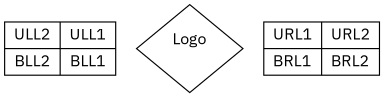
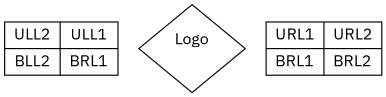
node "ULL2": text "BLL1" -> "BRL1"
